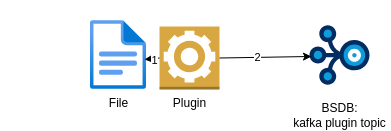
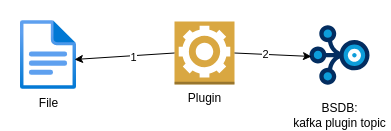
node "File": moved (119, 55) -> (49, 55)
node "Plugin": moved (190, 58) -> (205, 53)
